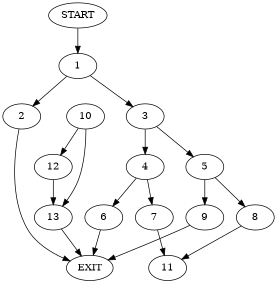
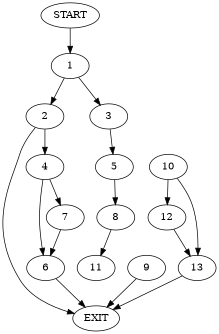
edge "3" -> "4": now "2" -> "4"
edge "5" -> "9": removed
edge "7" -> "11": now "7" -> "6"
